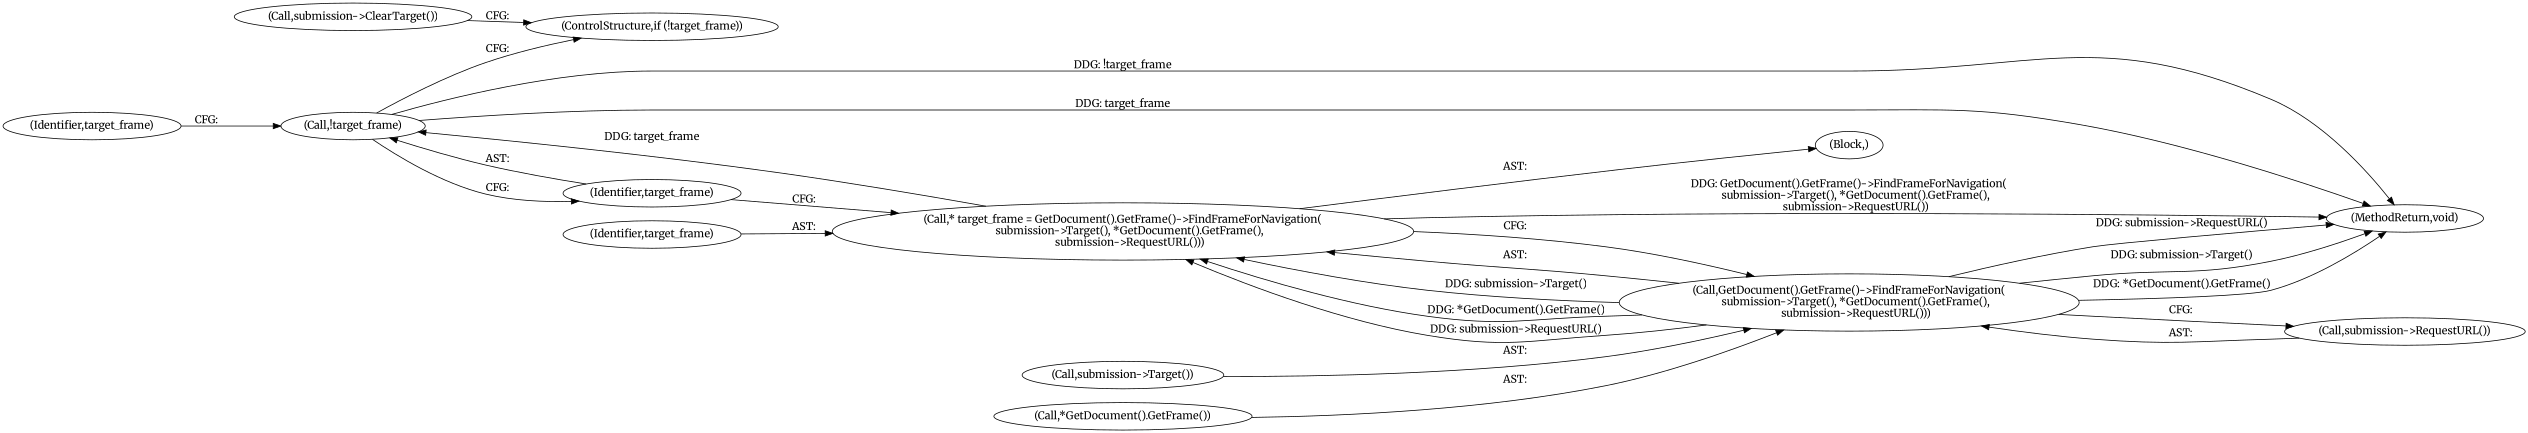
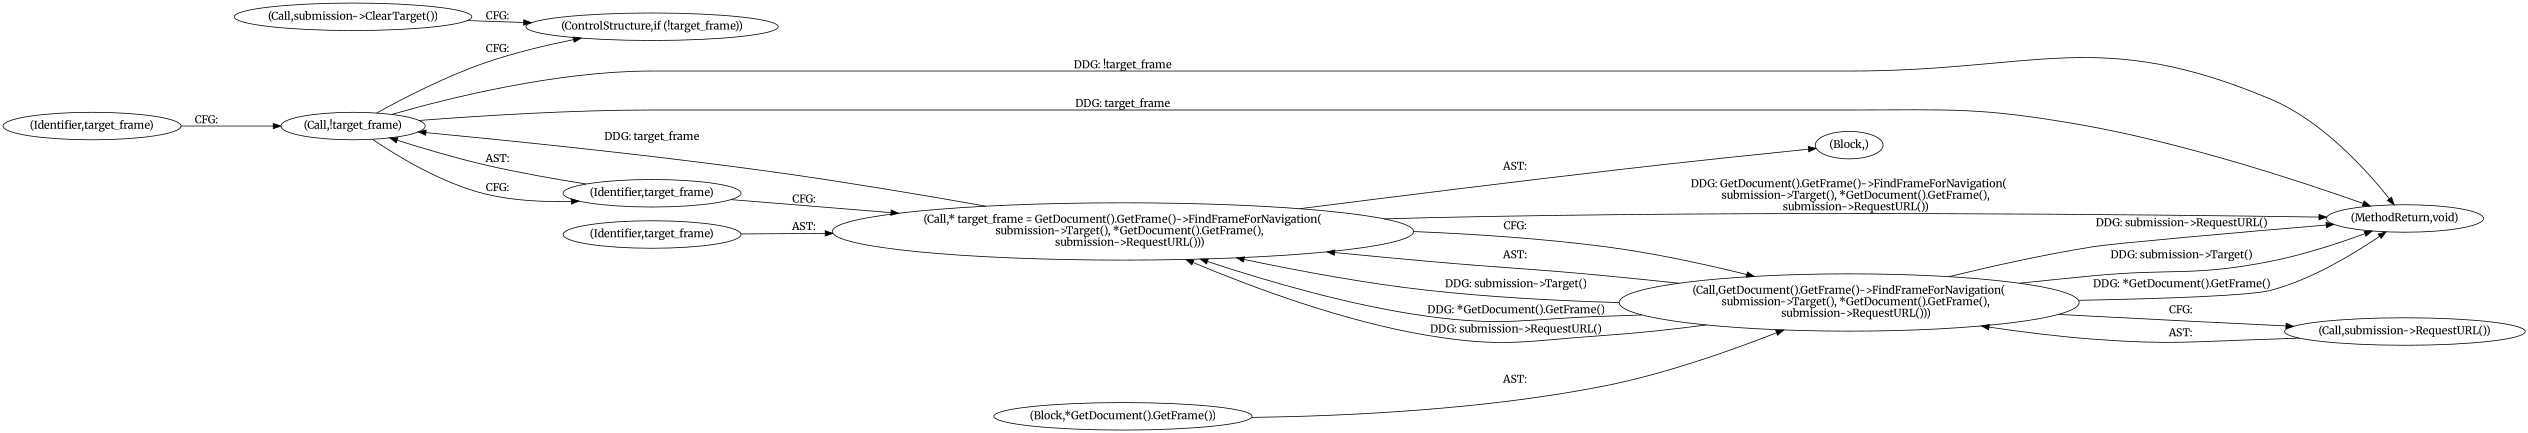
node "(Call,submission->Target())": removed
node "(Call,*GetDocument().GetFrame())": label "(Call,*GetDocument().GetFrame())" -> "(Block,*GetDocument().GetFrame())"
